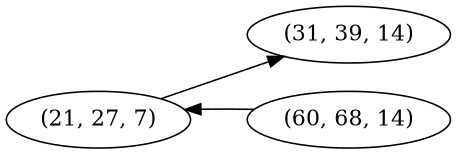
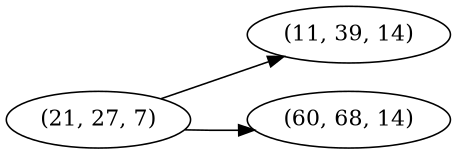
node "(31, 39, 14)": label "(31, 39, 14)" -> "(11, 39, 14)"
edge "(60, 68, 14)" -> "(21, 27, 7)": reversed
